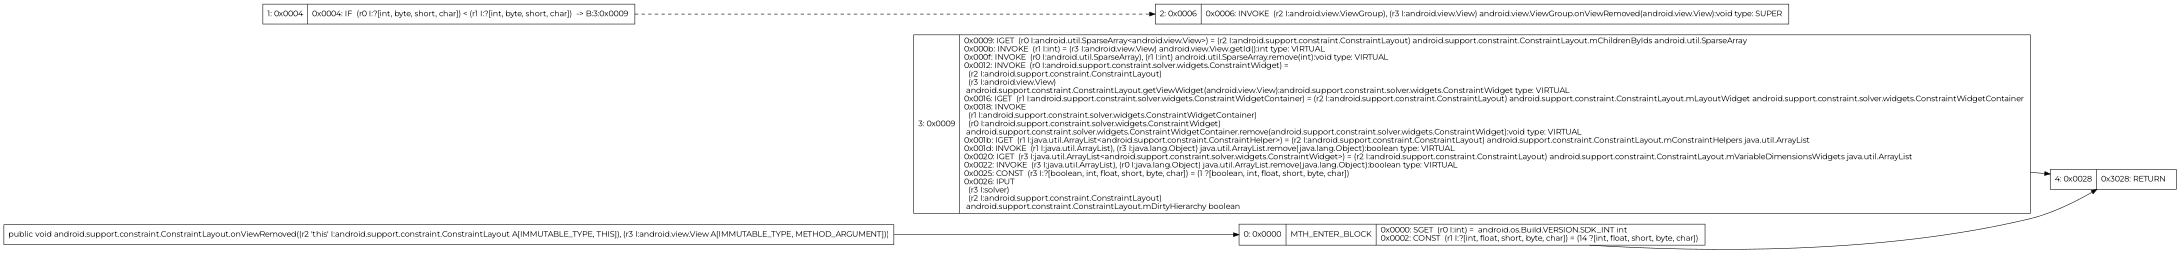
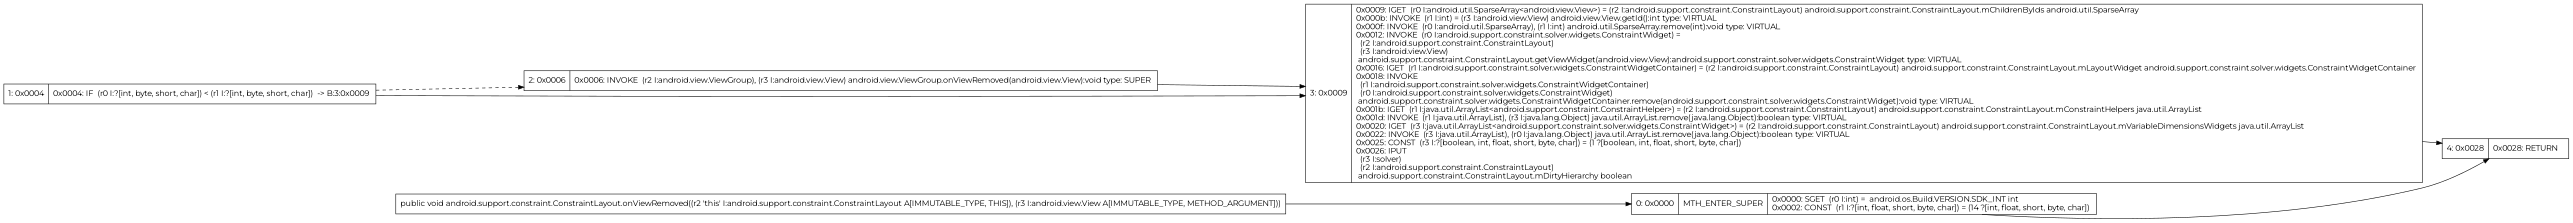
edge "2: 0x0006" -> "3: 0x0009": added
edge "1: 0x0004" -> "3: 0x0009": added
node "4: 0x0028": text "0x3028: RETURN" -> "0x0028: RETURN"
node "0: 0x0000": text "MTH_ENTER_BLOCK" -> "MTH_ENTER_SUPER"
